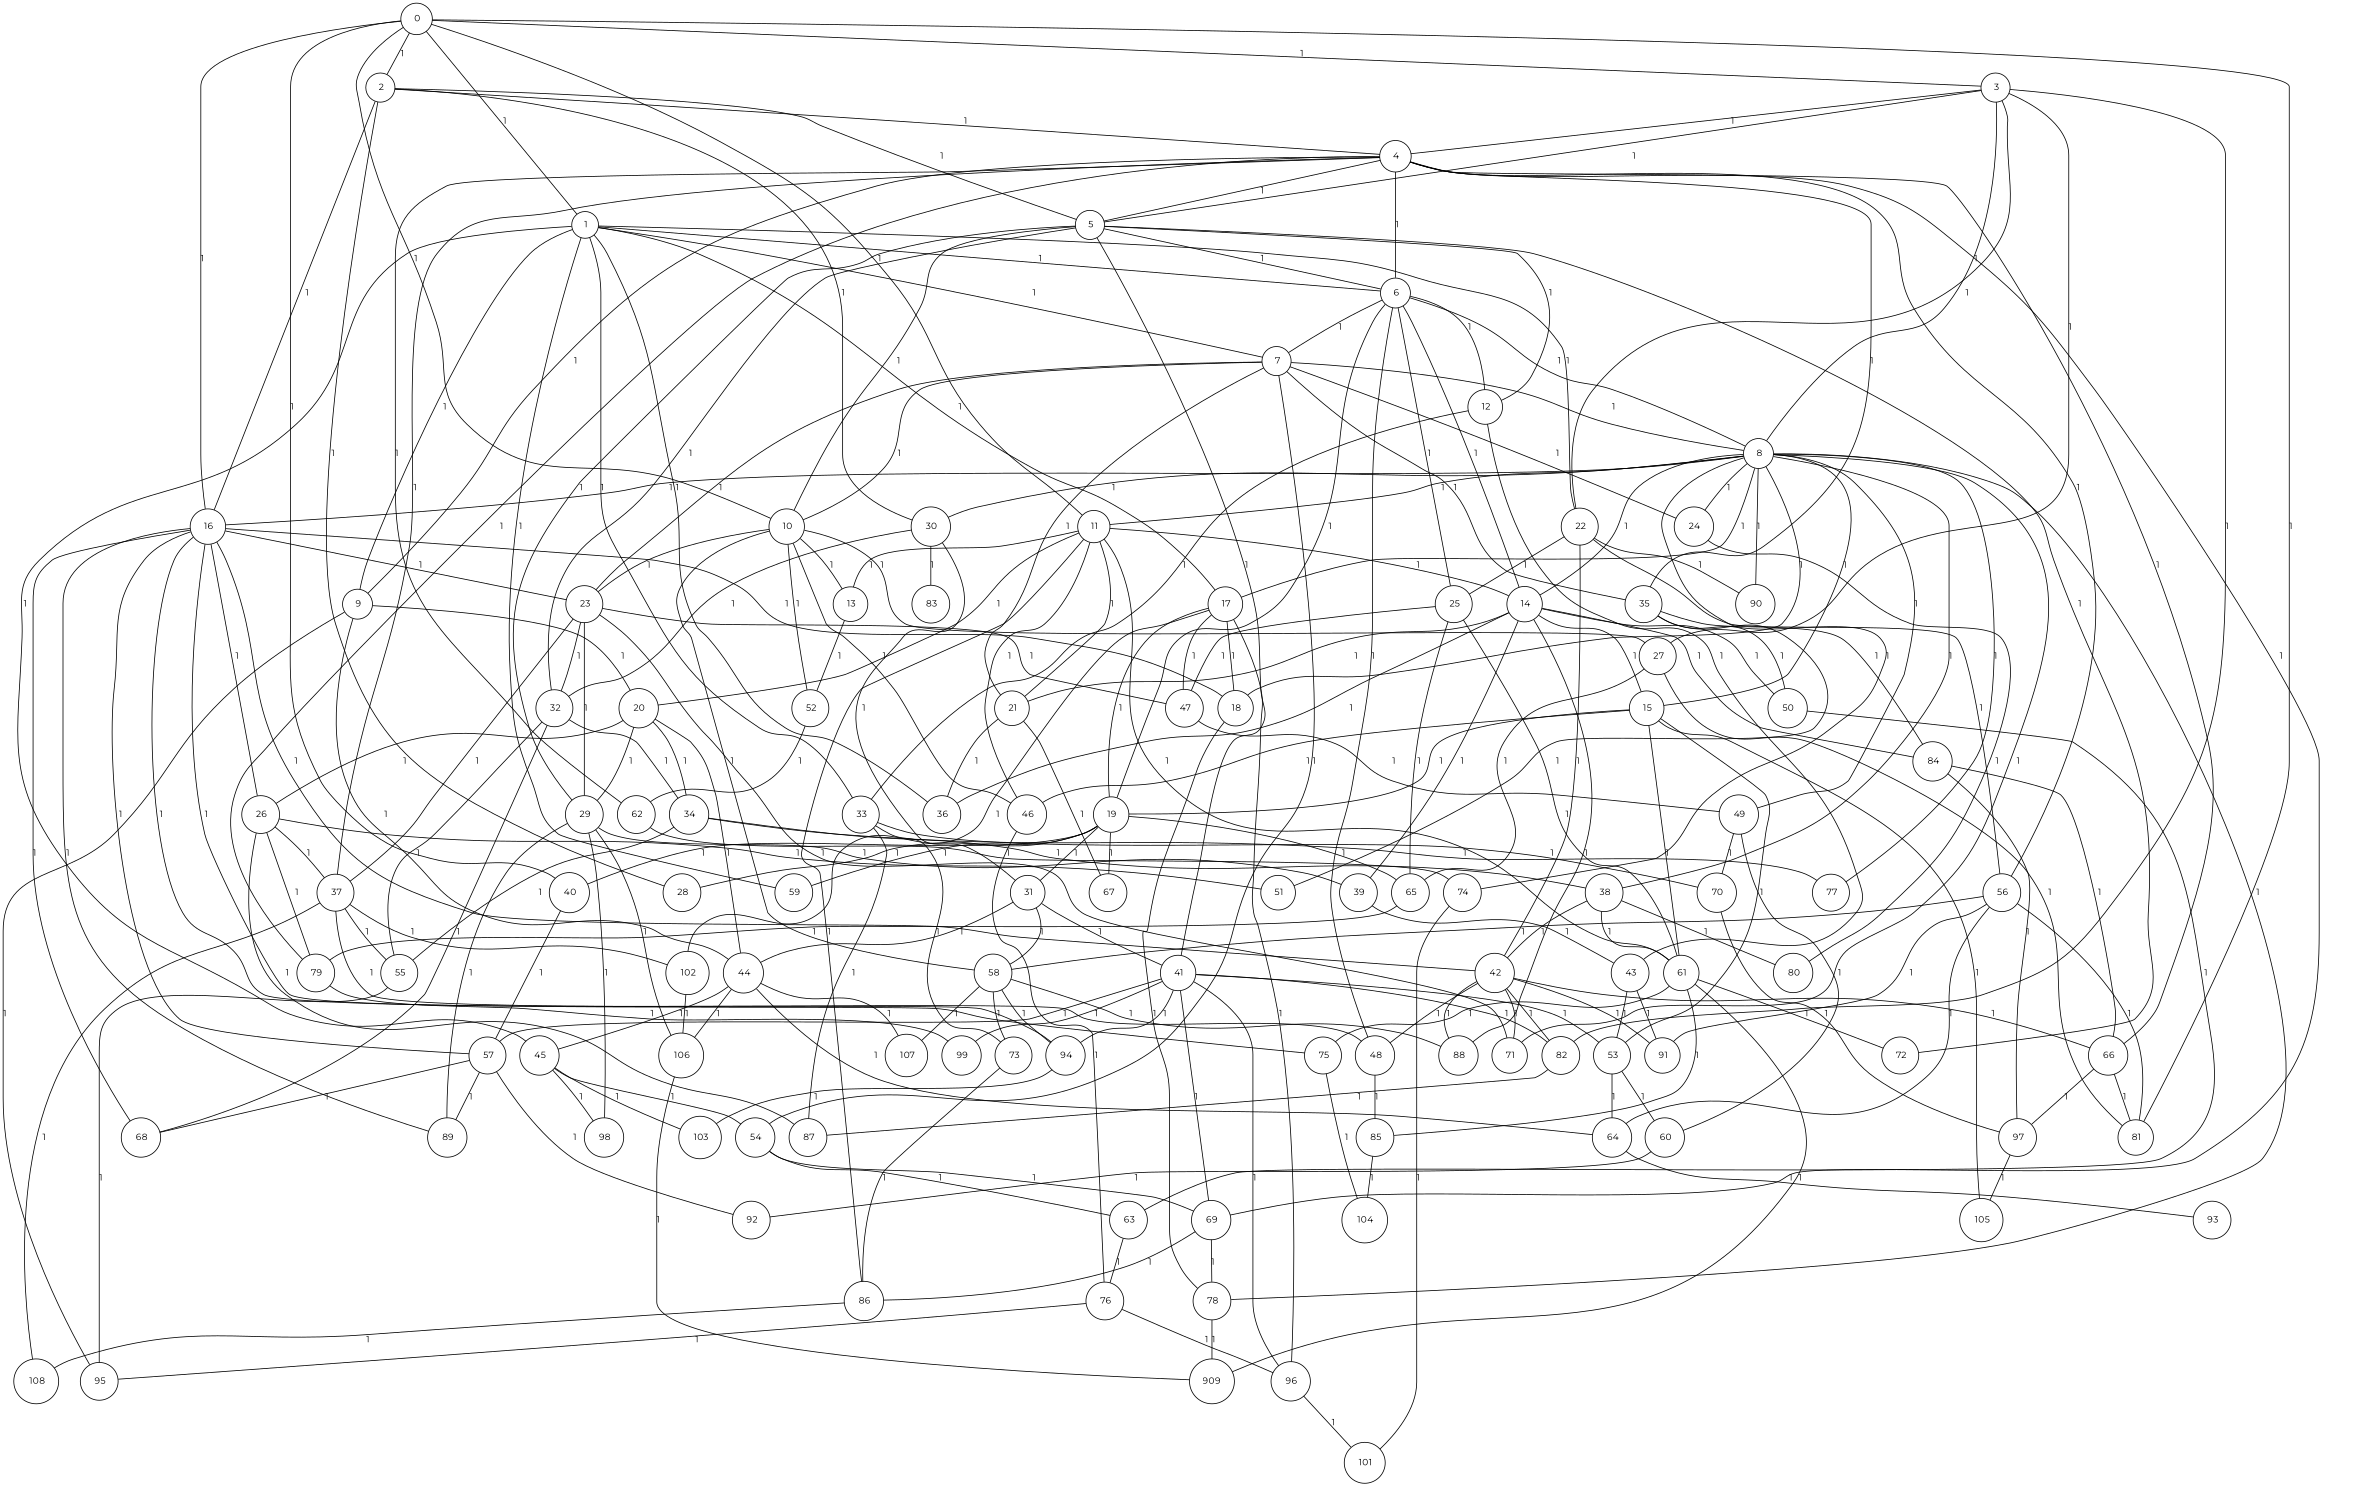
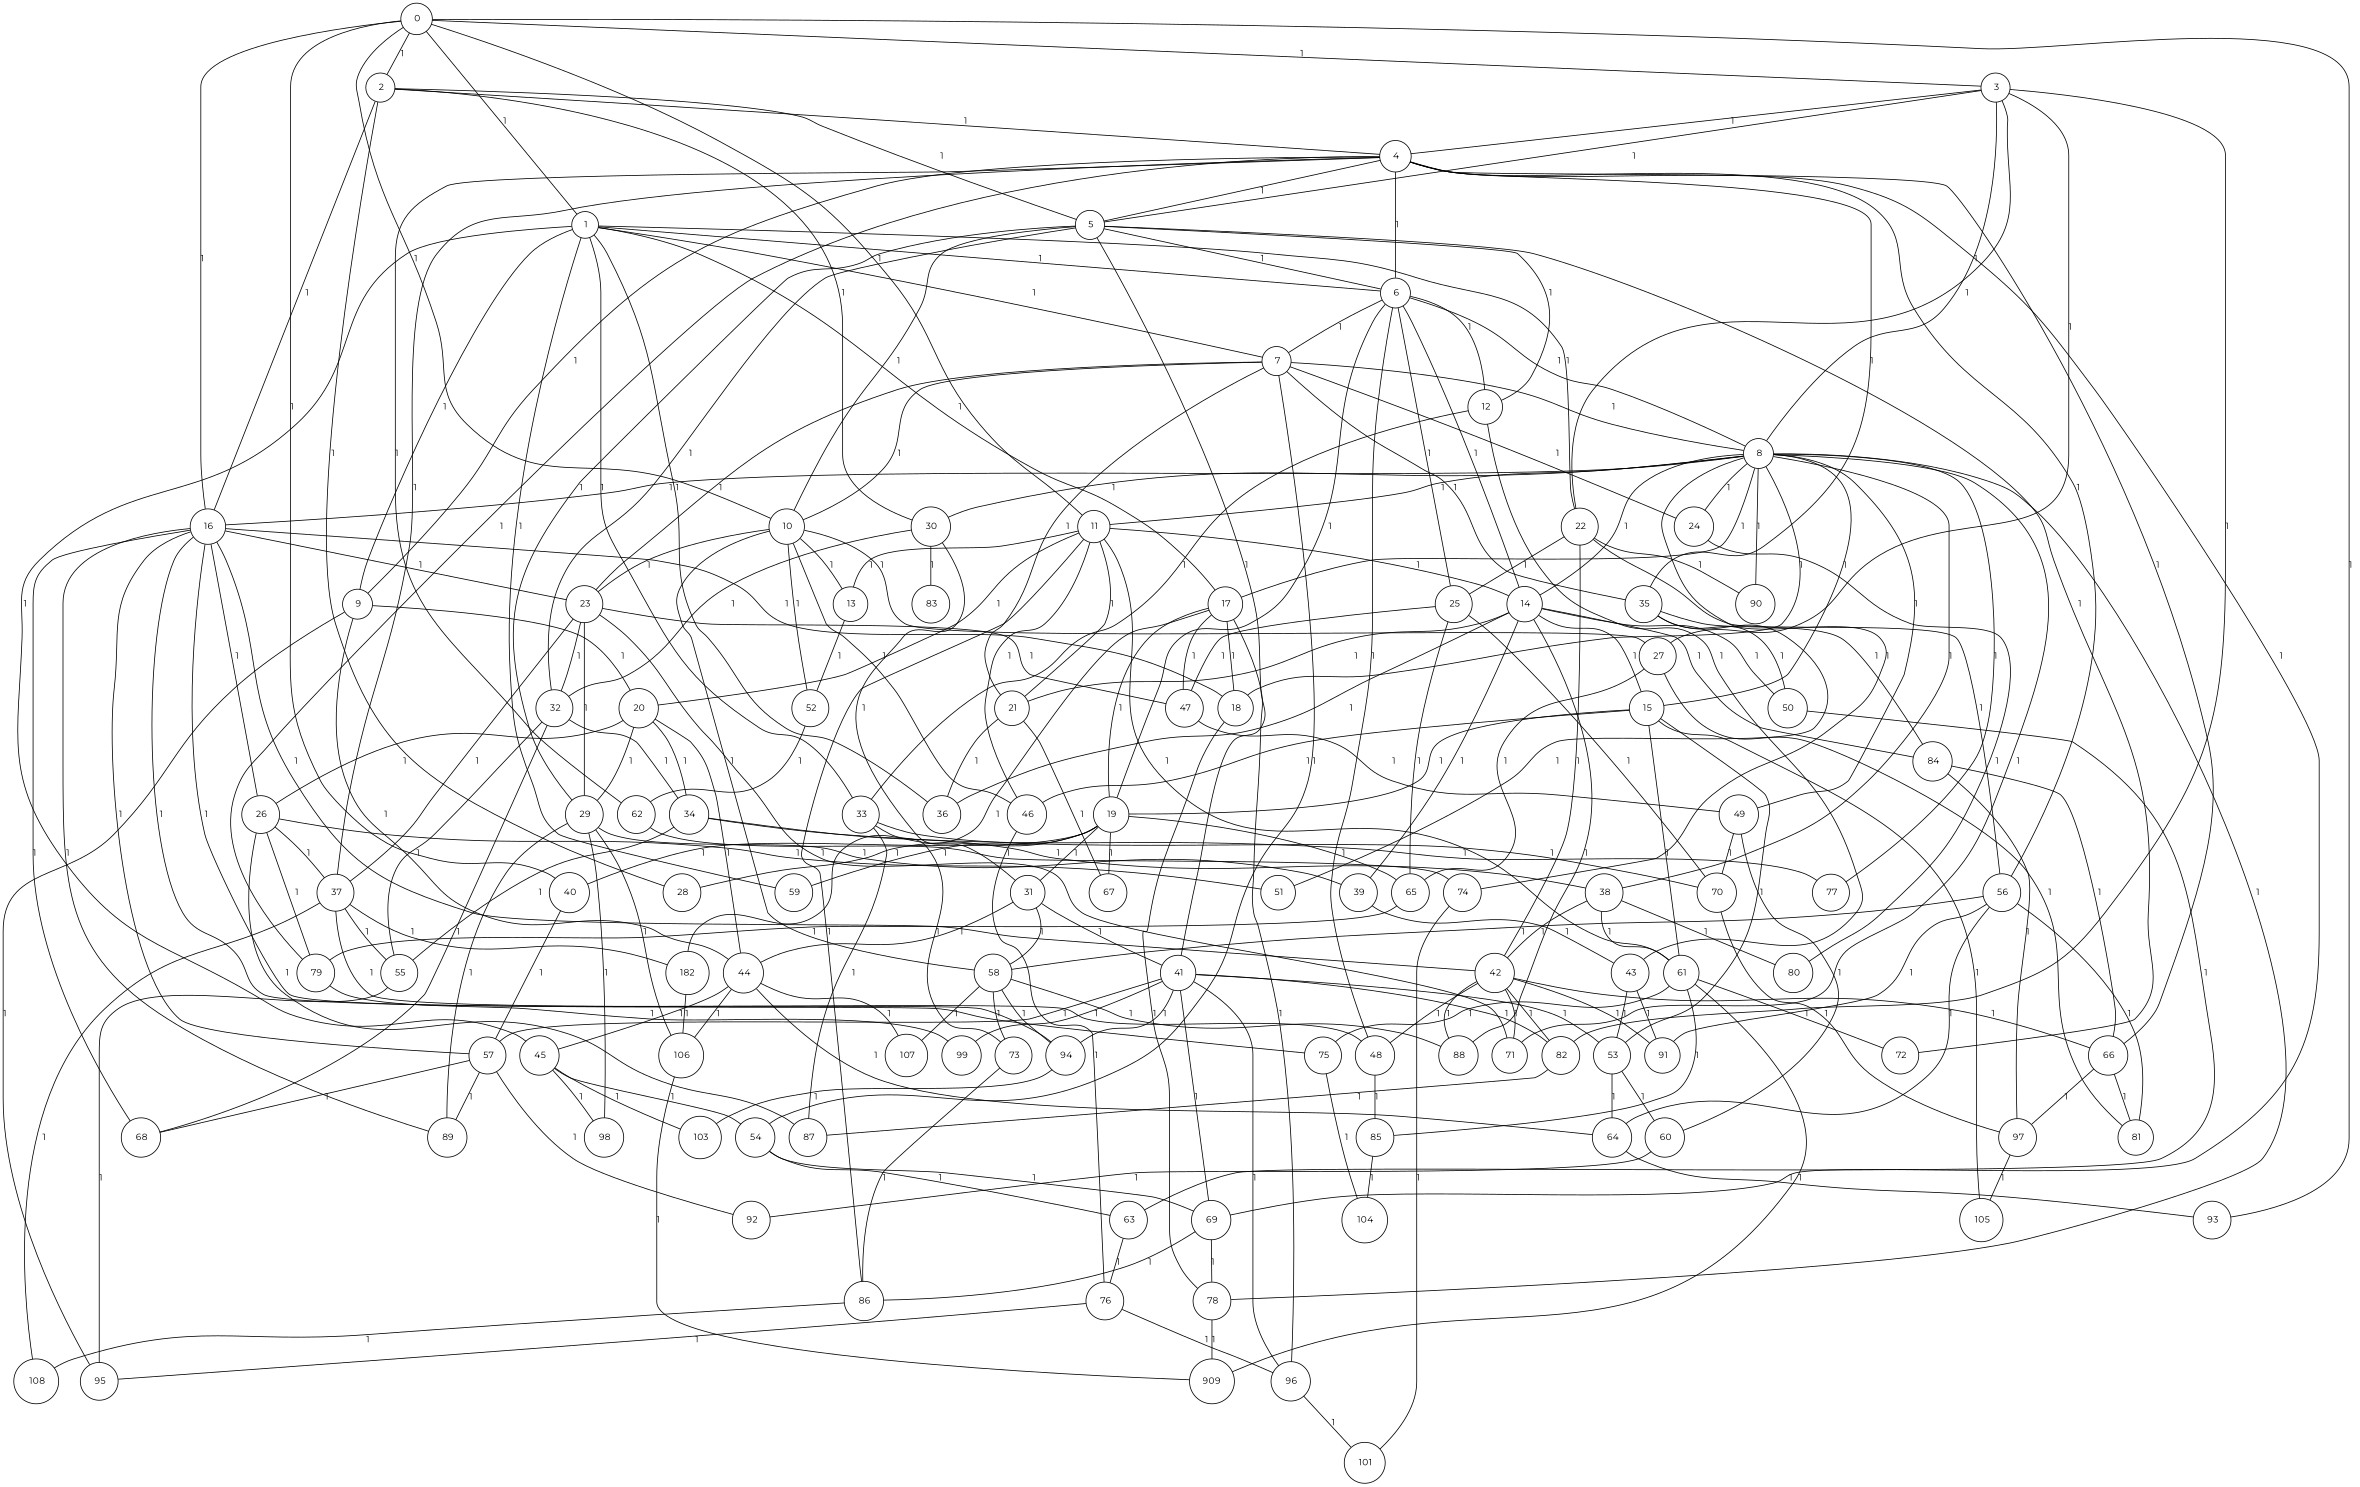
edge "0" -- "81": now "0" -- "93"
edge "25" -- "61": now "25" -- "70"
node "102": label "102" -> "182"
